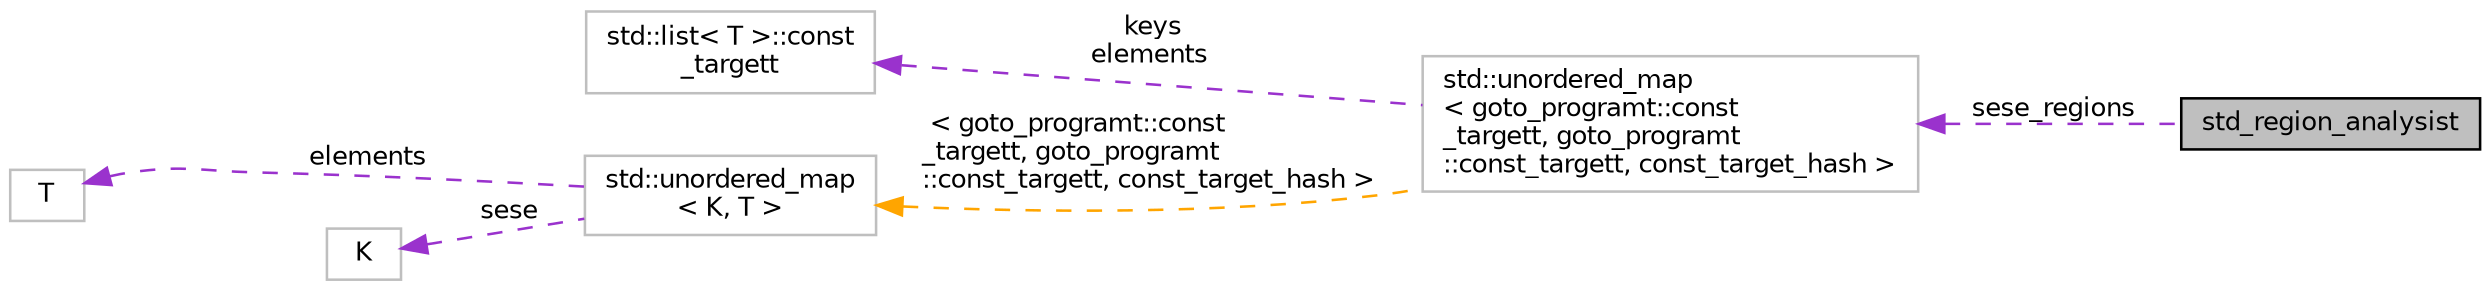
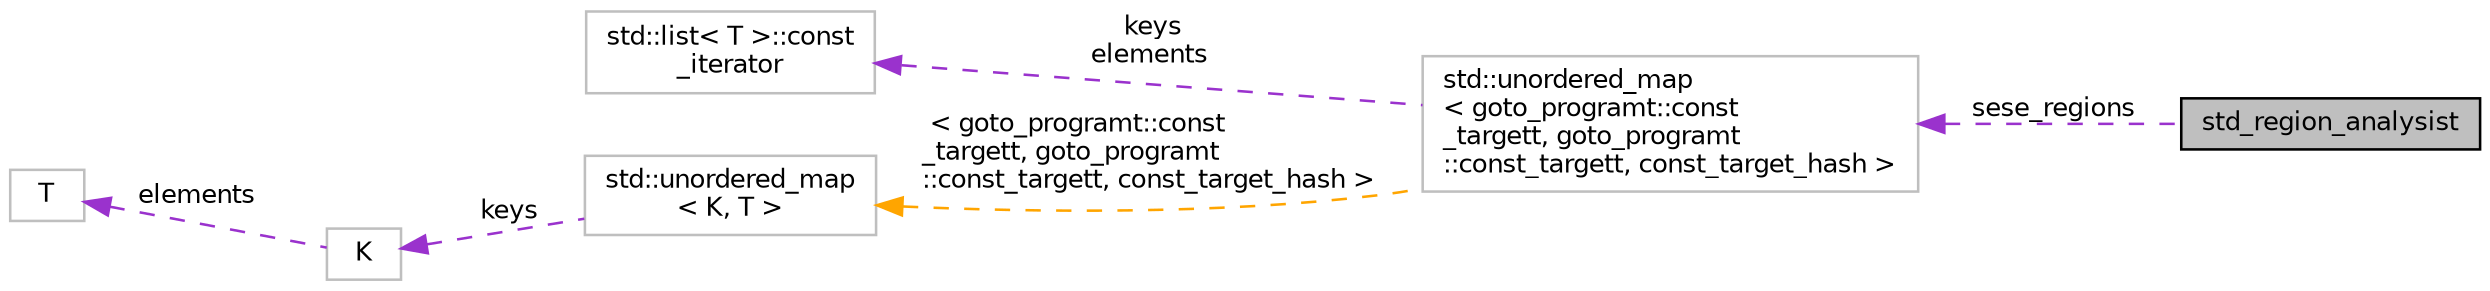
node "std::list< T >::const _targett": label "std::list< T >::const _targett" -> "std::list< T >::const _iterator"
edge "std::unordered_map < K, T >" -> "T": now "K" -> "T"
edge "std::unordered_map < K, T >" -> "K": label " sese" -> " keys"
